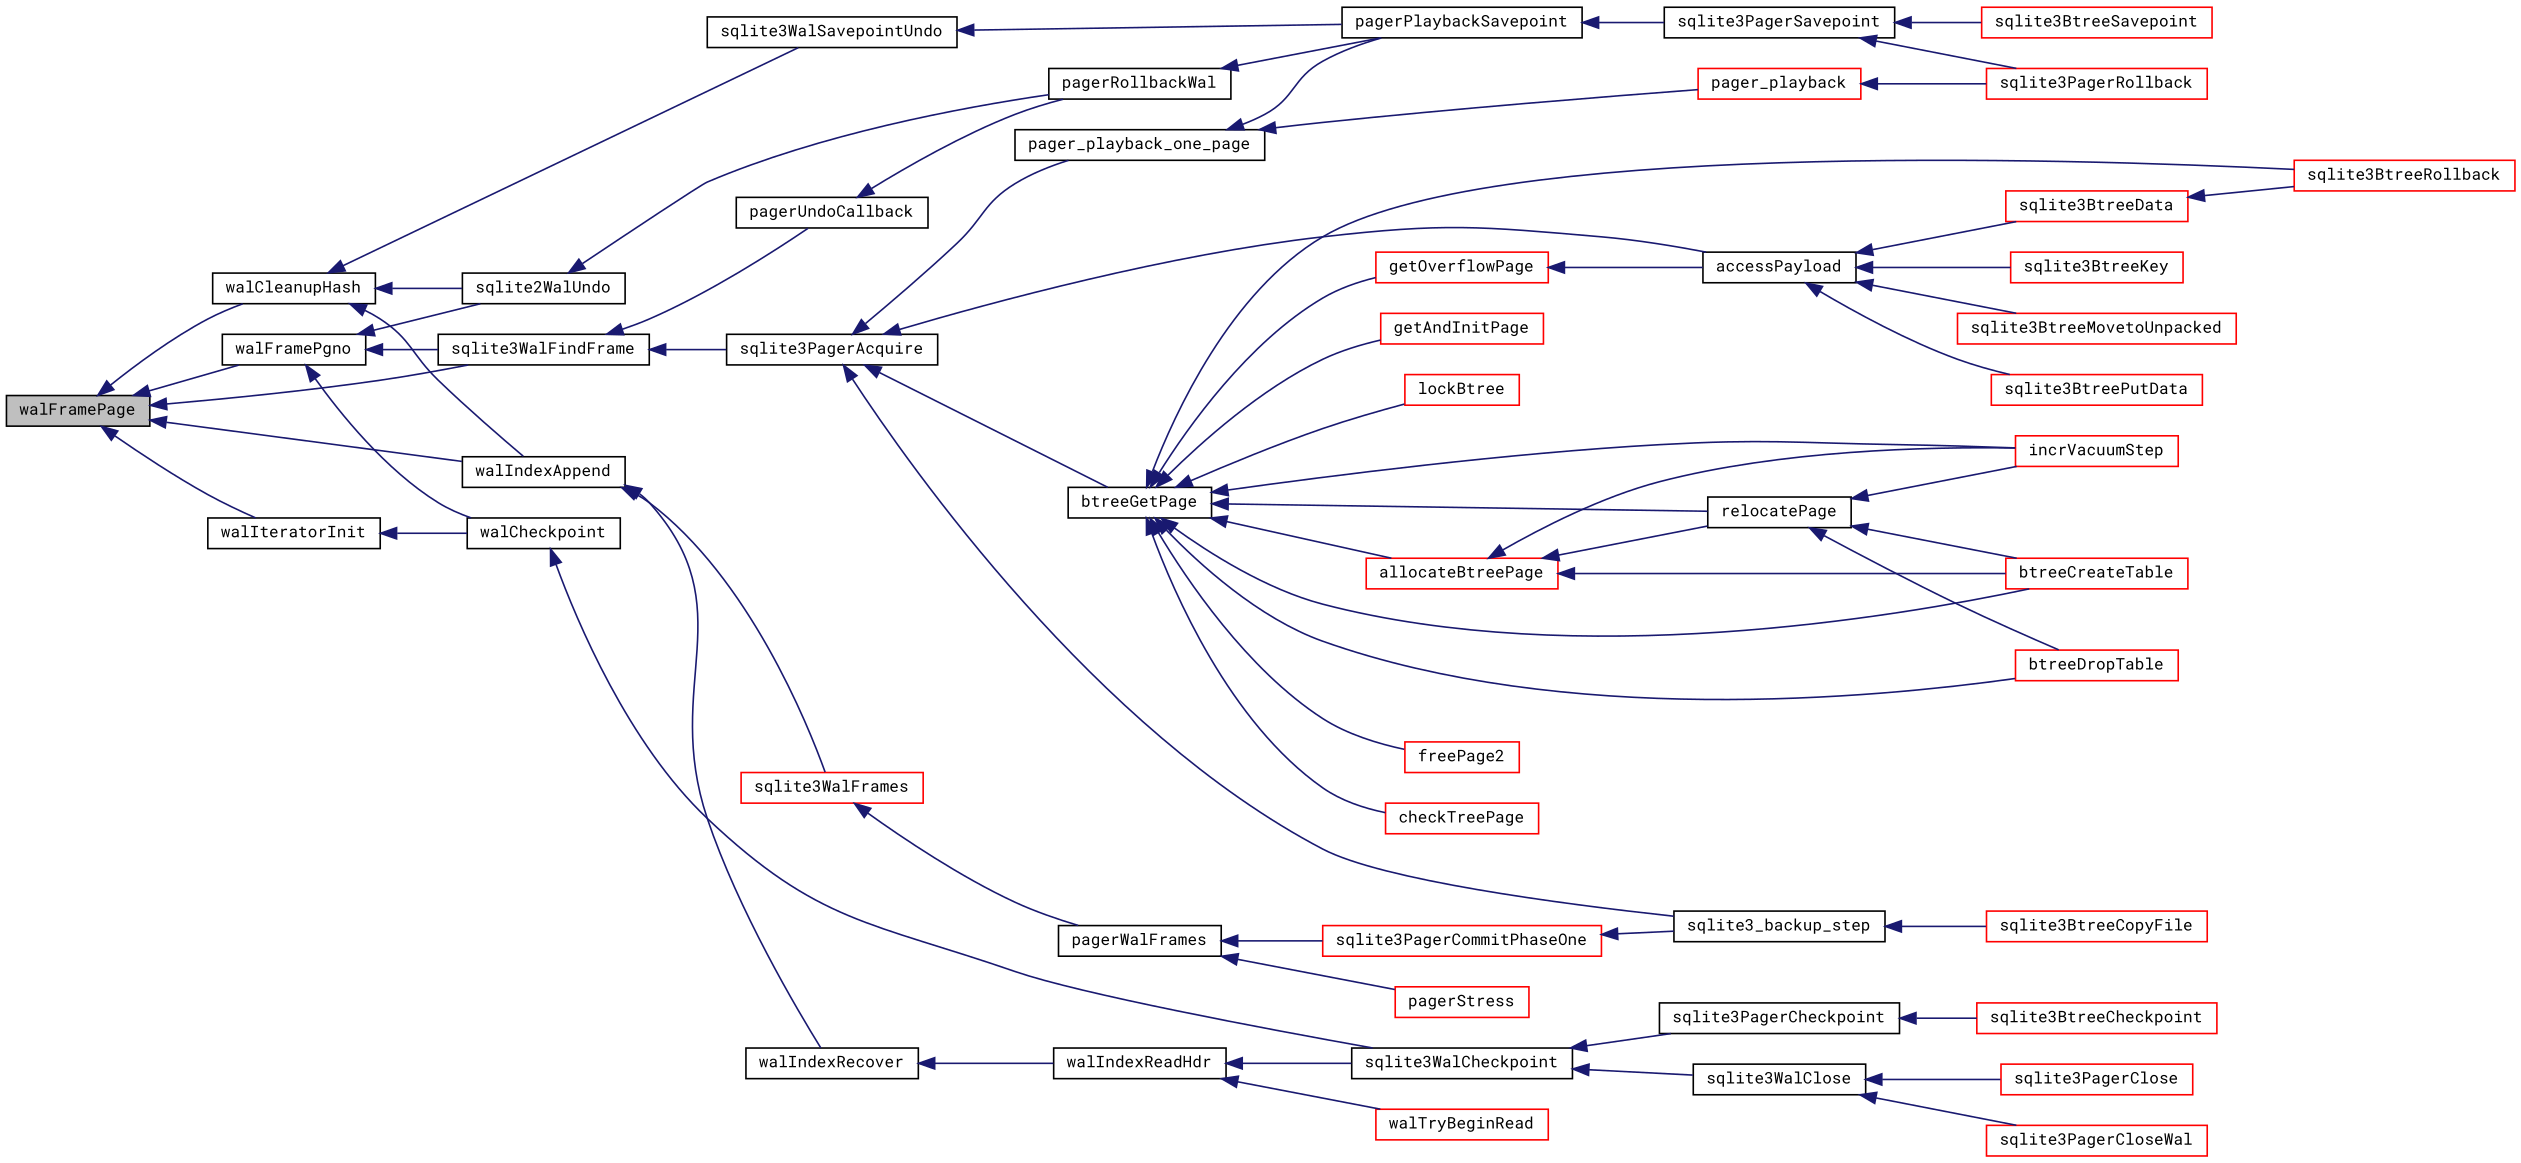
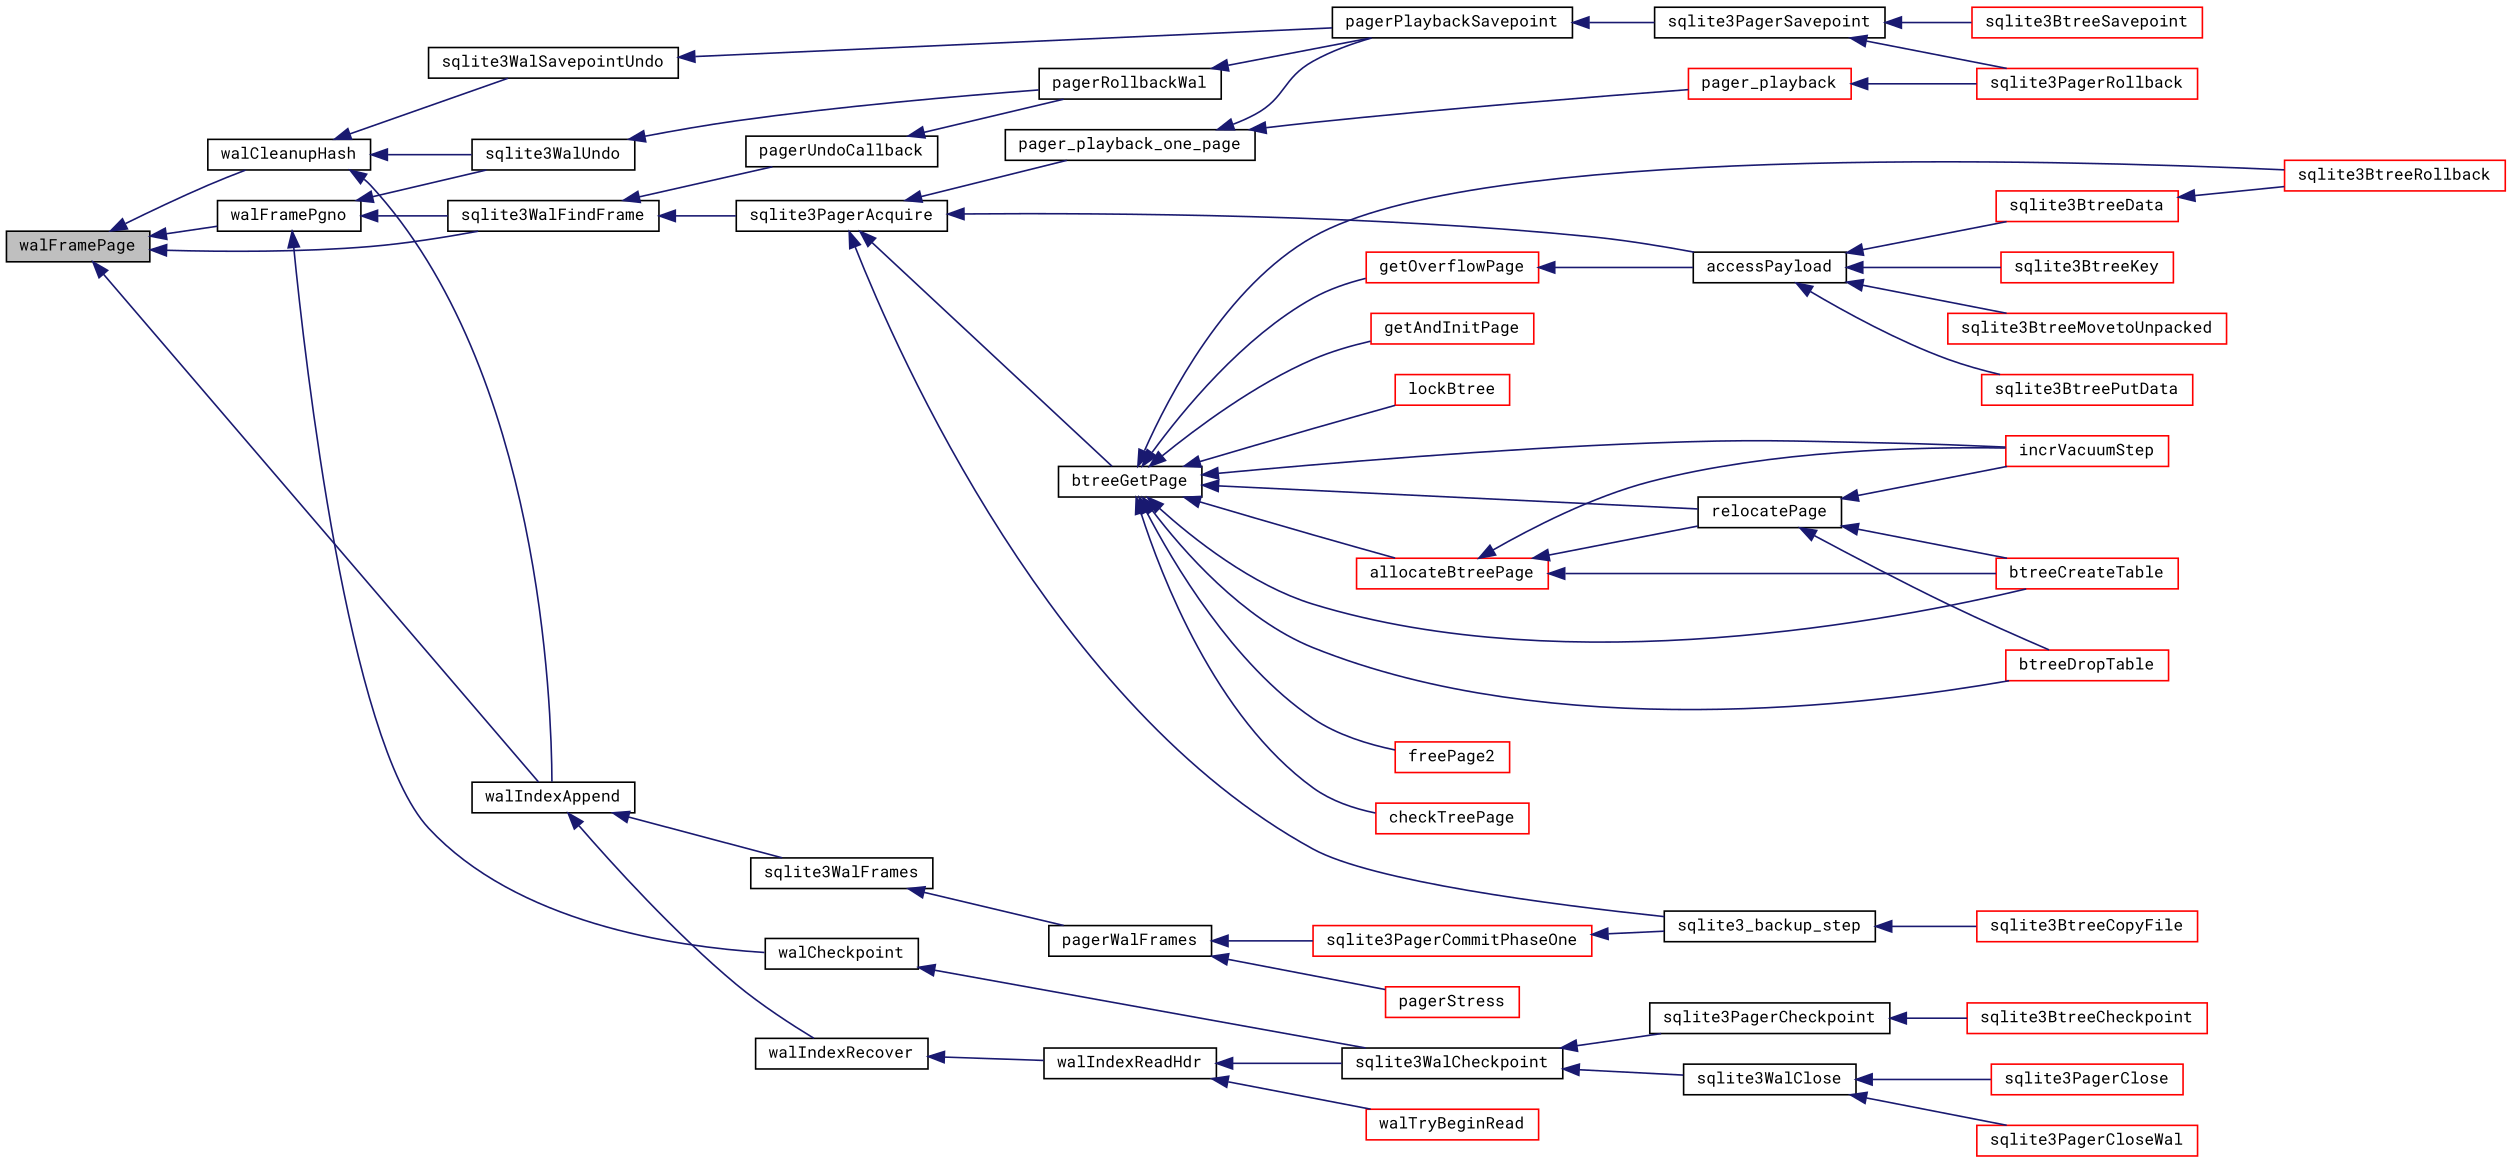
node "sqlite2WalUndo": label "sqlite2WalUndo" -> "sqlite3WalUndo"
node "walIteratorInit": removed
node "sqlite3WalFrames": color red -> black
